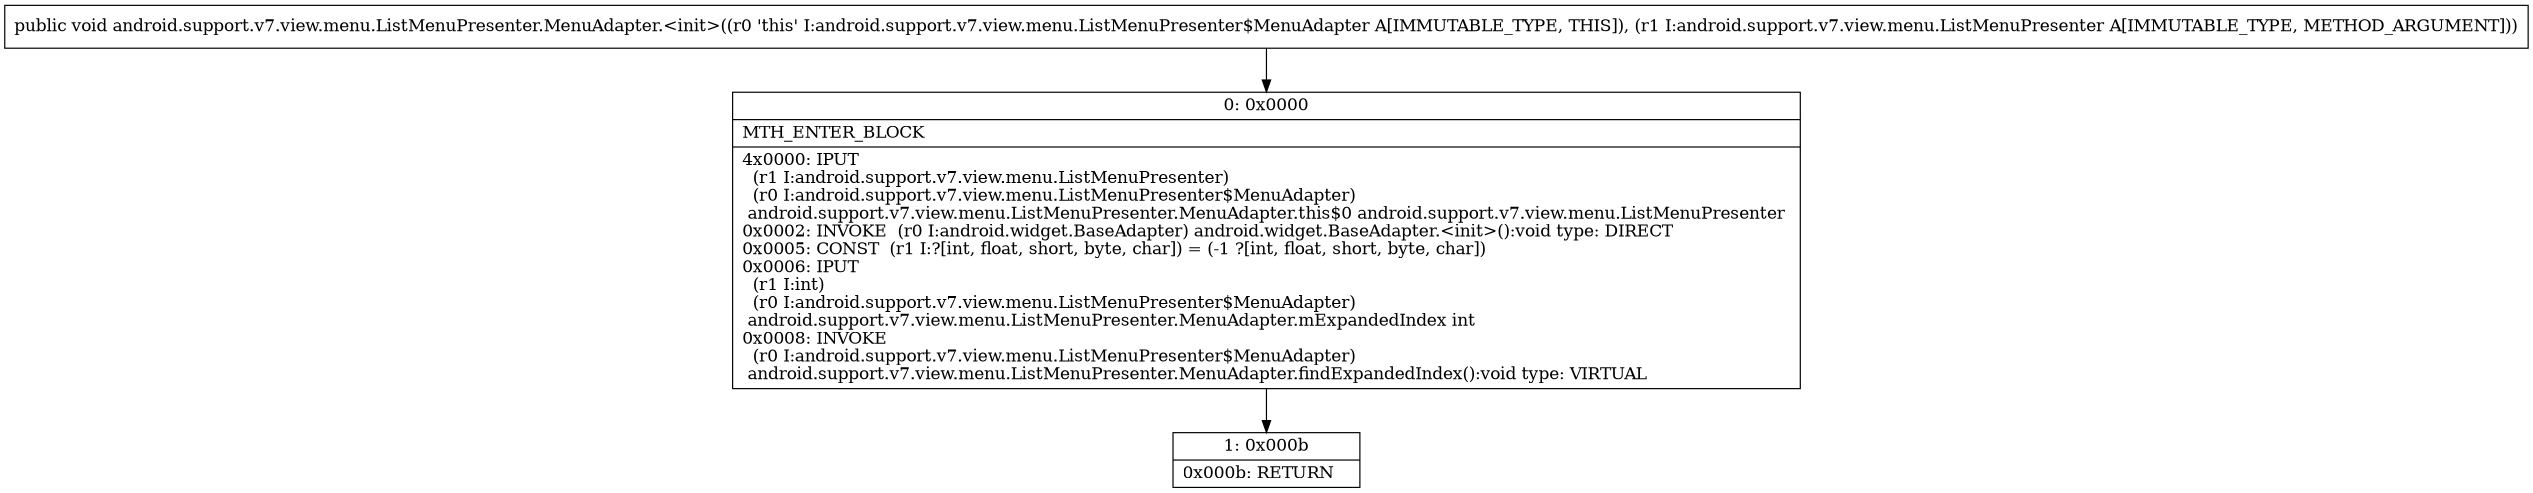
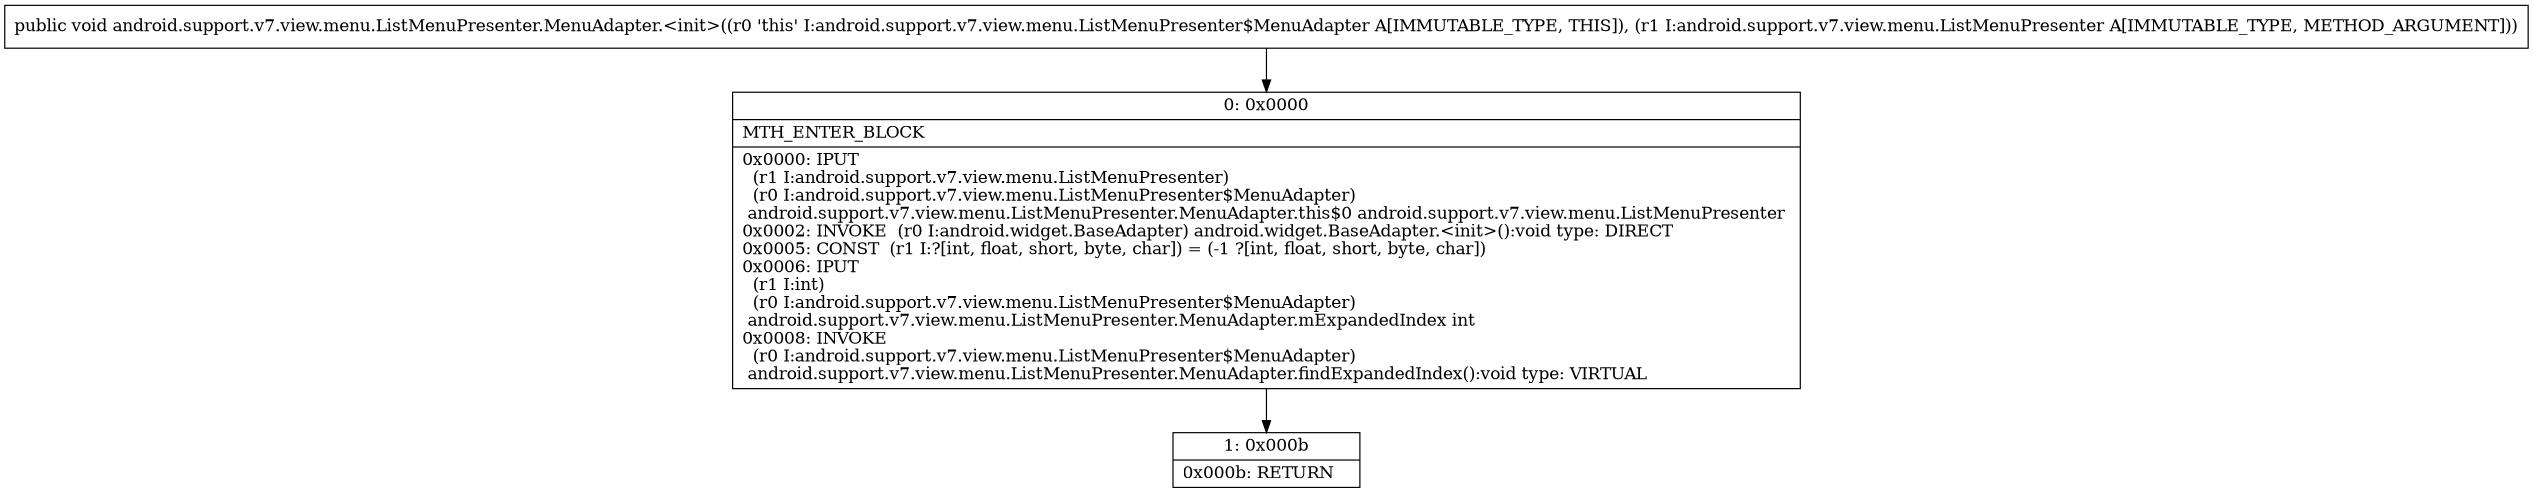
node "0: 0x0000": text "4x0000: IPUT" -> "0x0000: IPUT"
